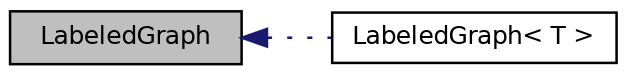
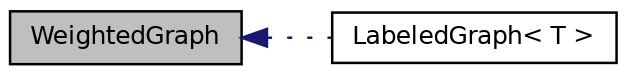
node "LabeledGraph": label "LabeledGraph" -> "WeightedGraph"
